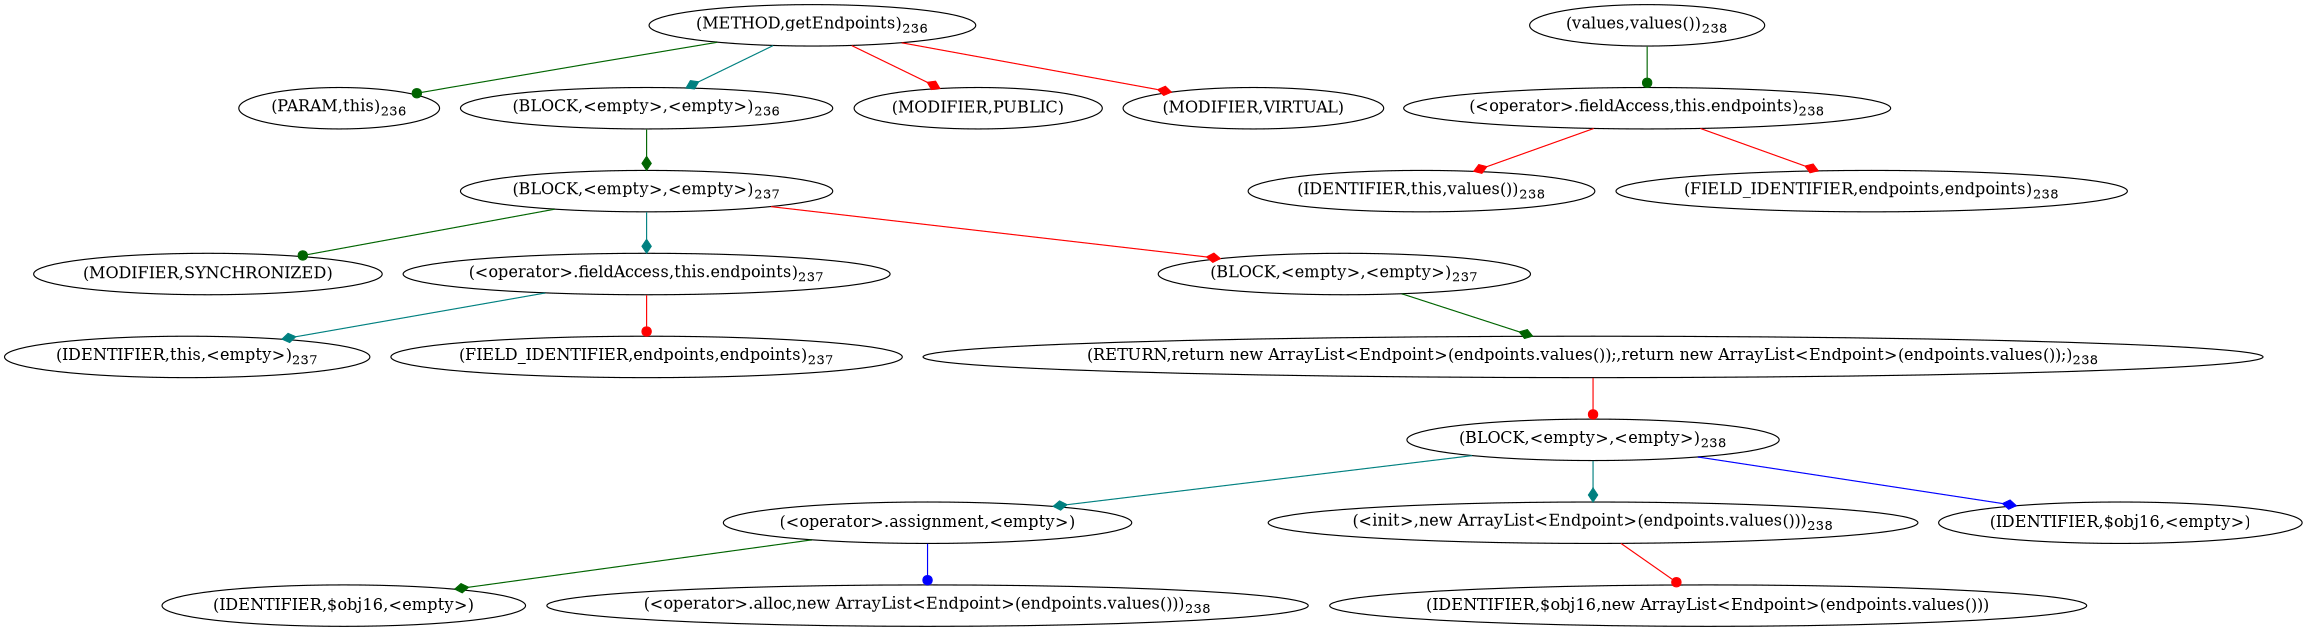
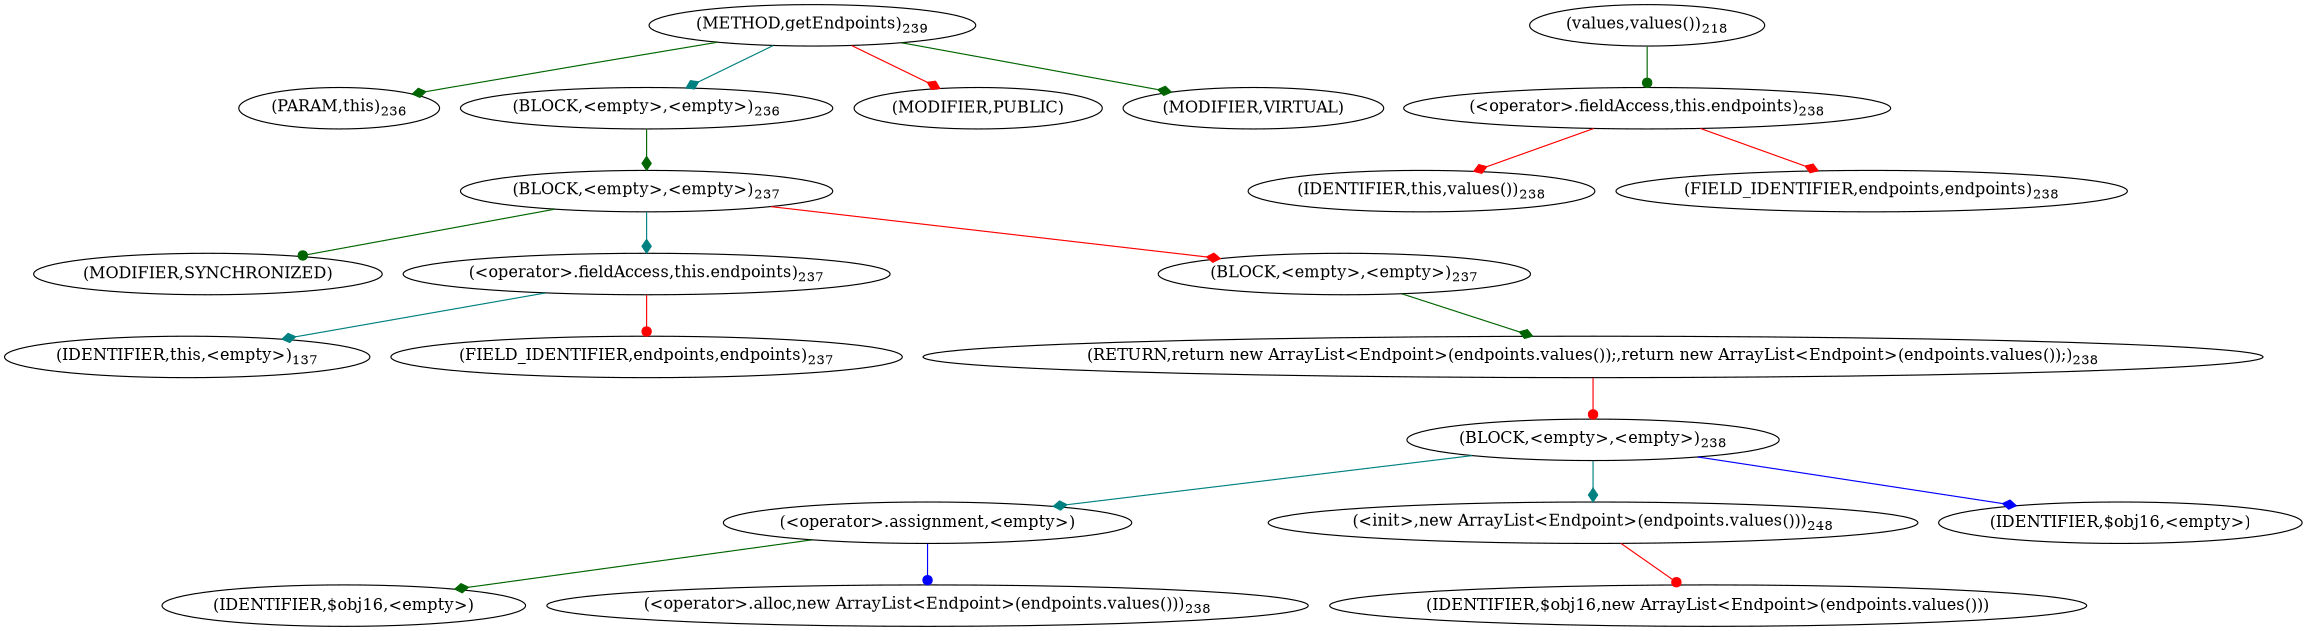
node "(METHOD,getEndpoints)": text "236" -> "239"
node "(values,values())": text "238" -> "218"
edge "(METHOD,getEndpoints)" -> "(MODIFIER,VIRTUAL)": color red -> darkgreen
edge "(METHOD,getEndpoints)" -> "(PARAM,this)": arrowhead dot -> diamond
node "(IDENTIFIER,this,<empty>)": text "237" -> "137"
node "(<init>,new ArrayList<Endpoint>(endpoints.values()))": text "238" -> "248"
